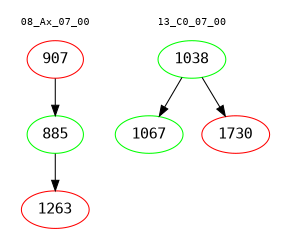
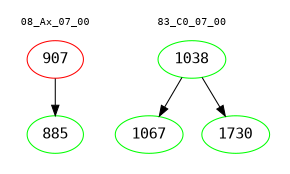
cluster "13_C0_07_00": label "13_C0_07_00" -> "83_C0_07_00"
node "1730": color red -> green
node "1263": removed
